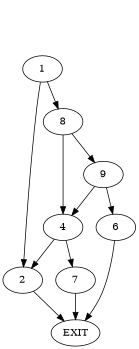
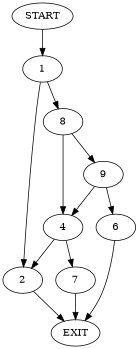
node "START": added
